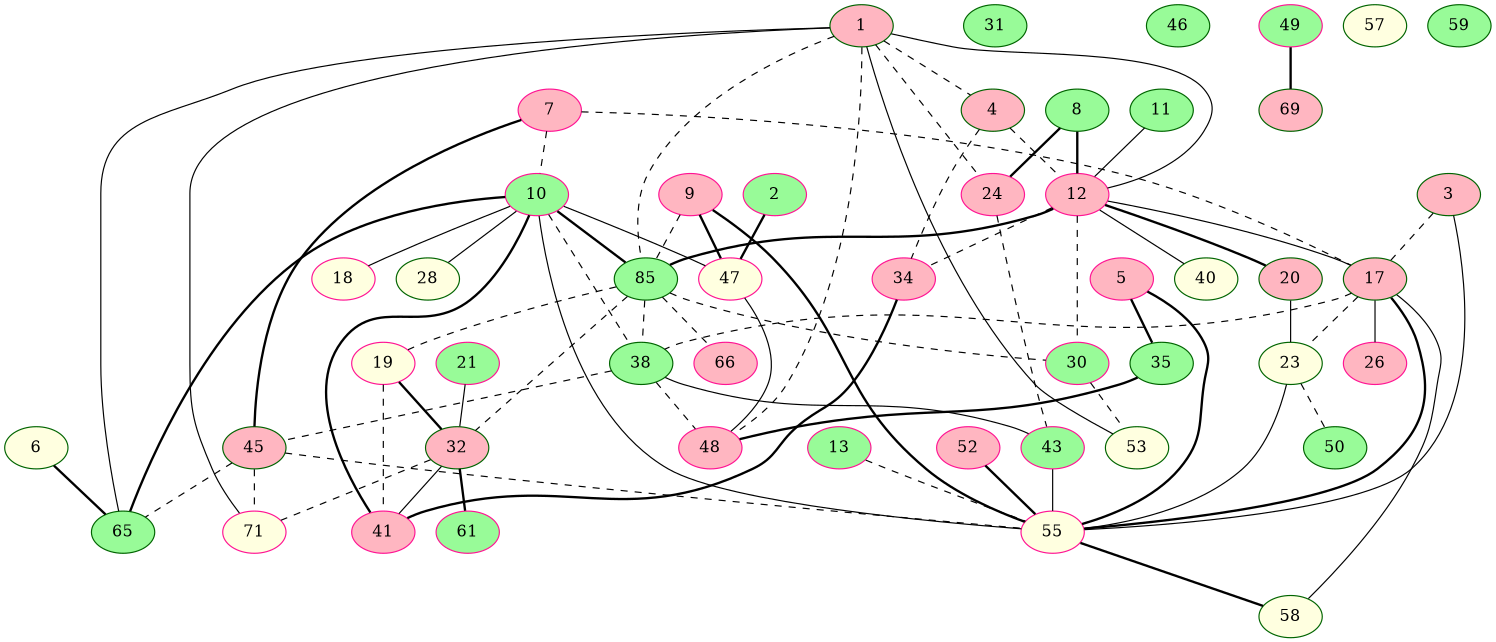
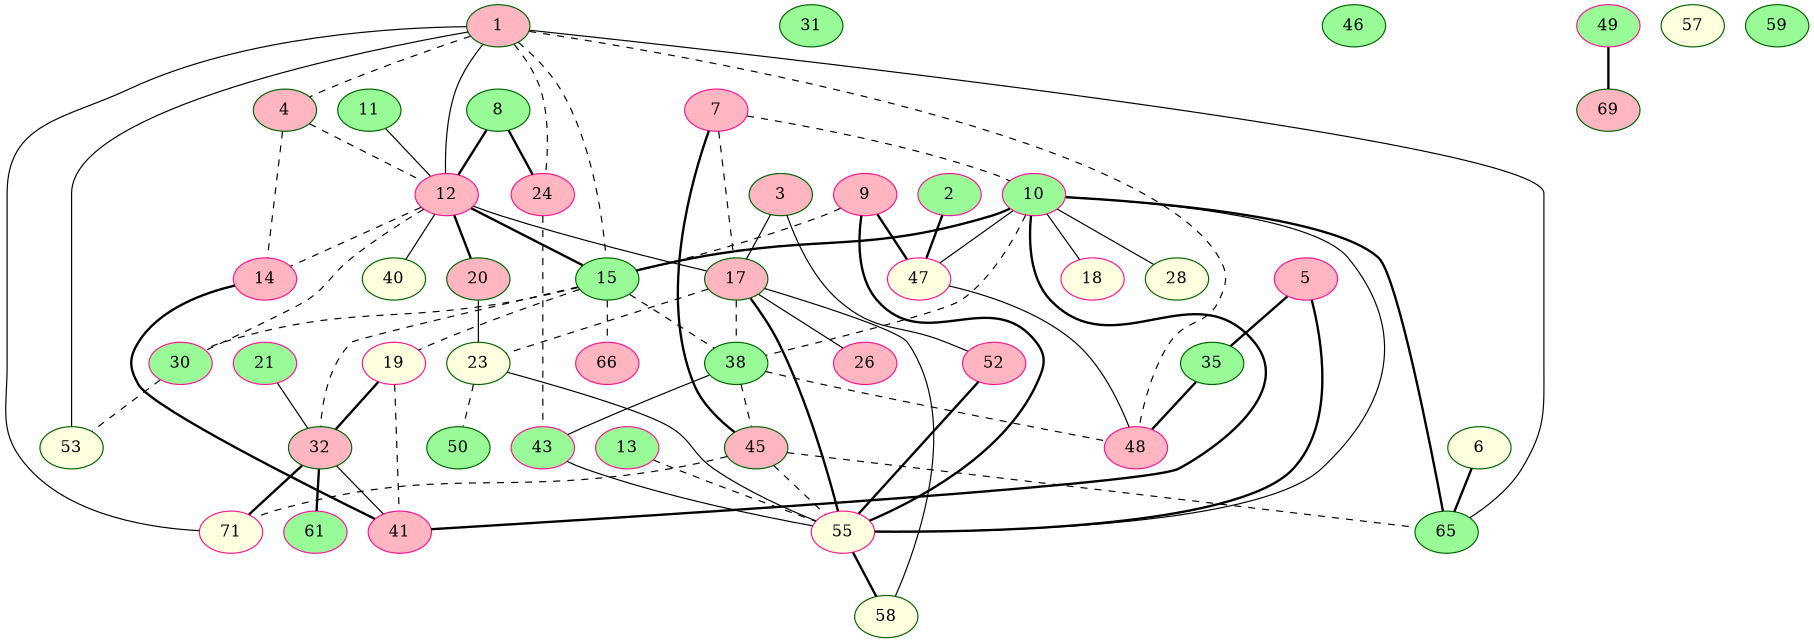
edge "3" -- "17": style dashed -> solid
node "85": label "85" -> "15"
node "34": label "34" -> "14"
edge "3" -- "55": now "3" -- "52"
edge "32" -- "71": style dashed -> bold
